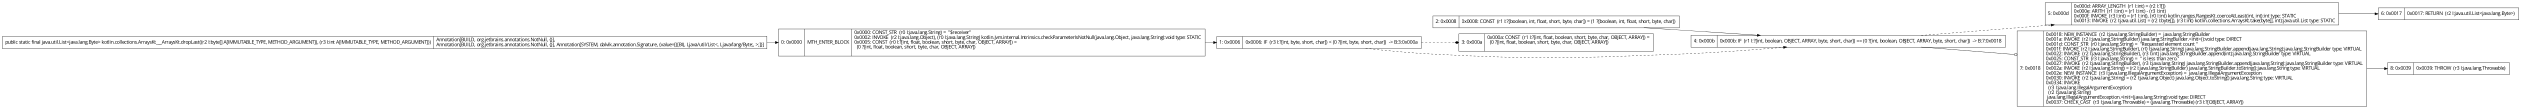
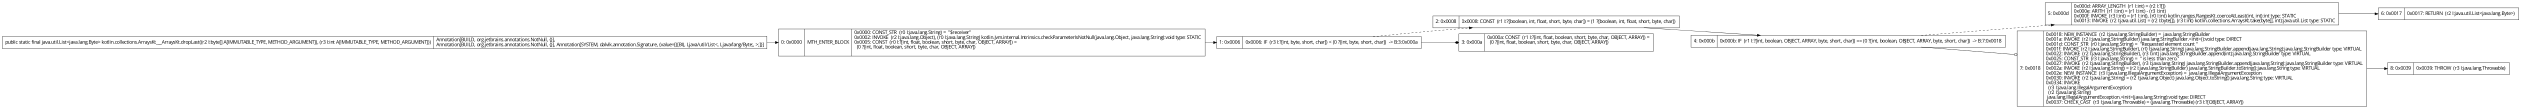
edge "1: 0x0006" -> "3: 0x000a": style dashed -> solid
edge "1: 0x0006" -> "4: 0x000b": now "1: 0x0006" -> "2: 0x0008"
